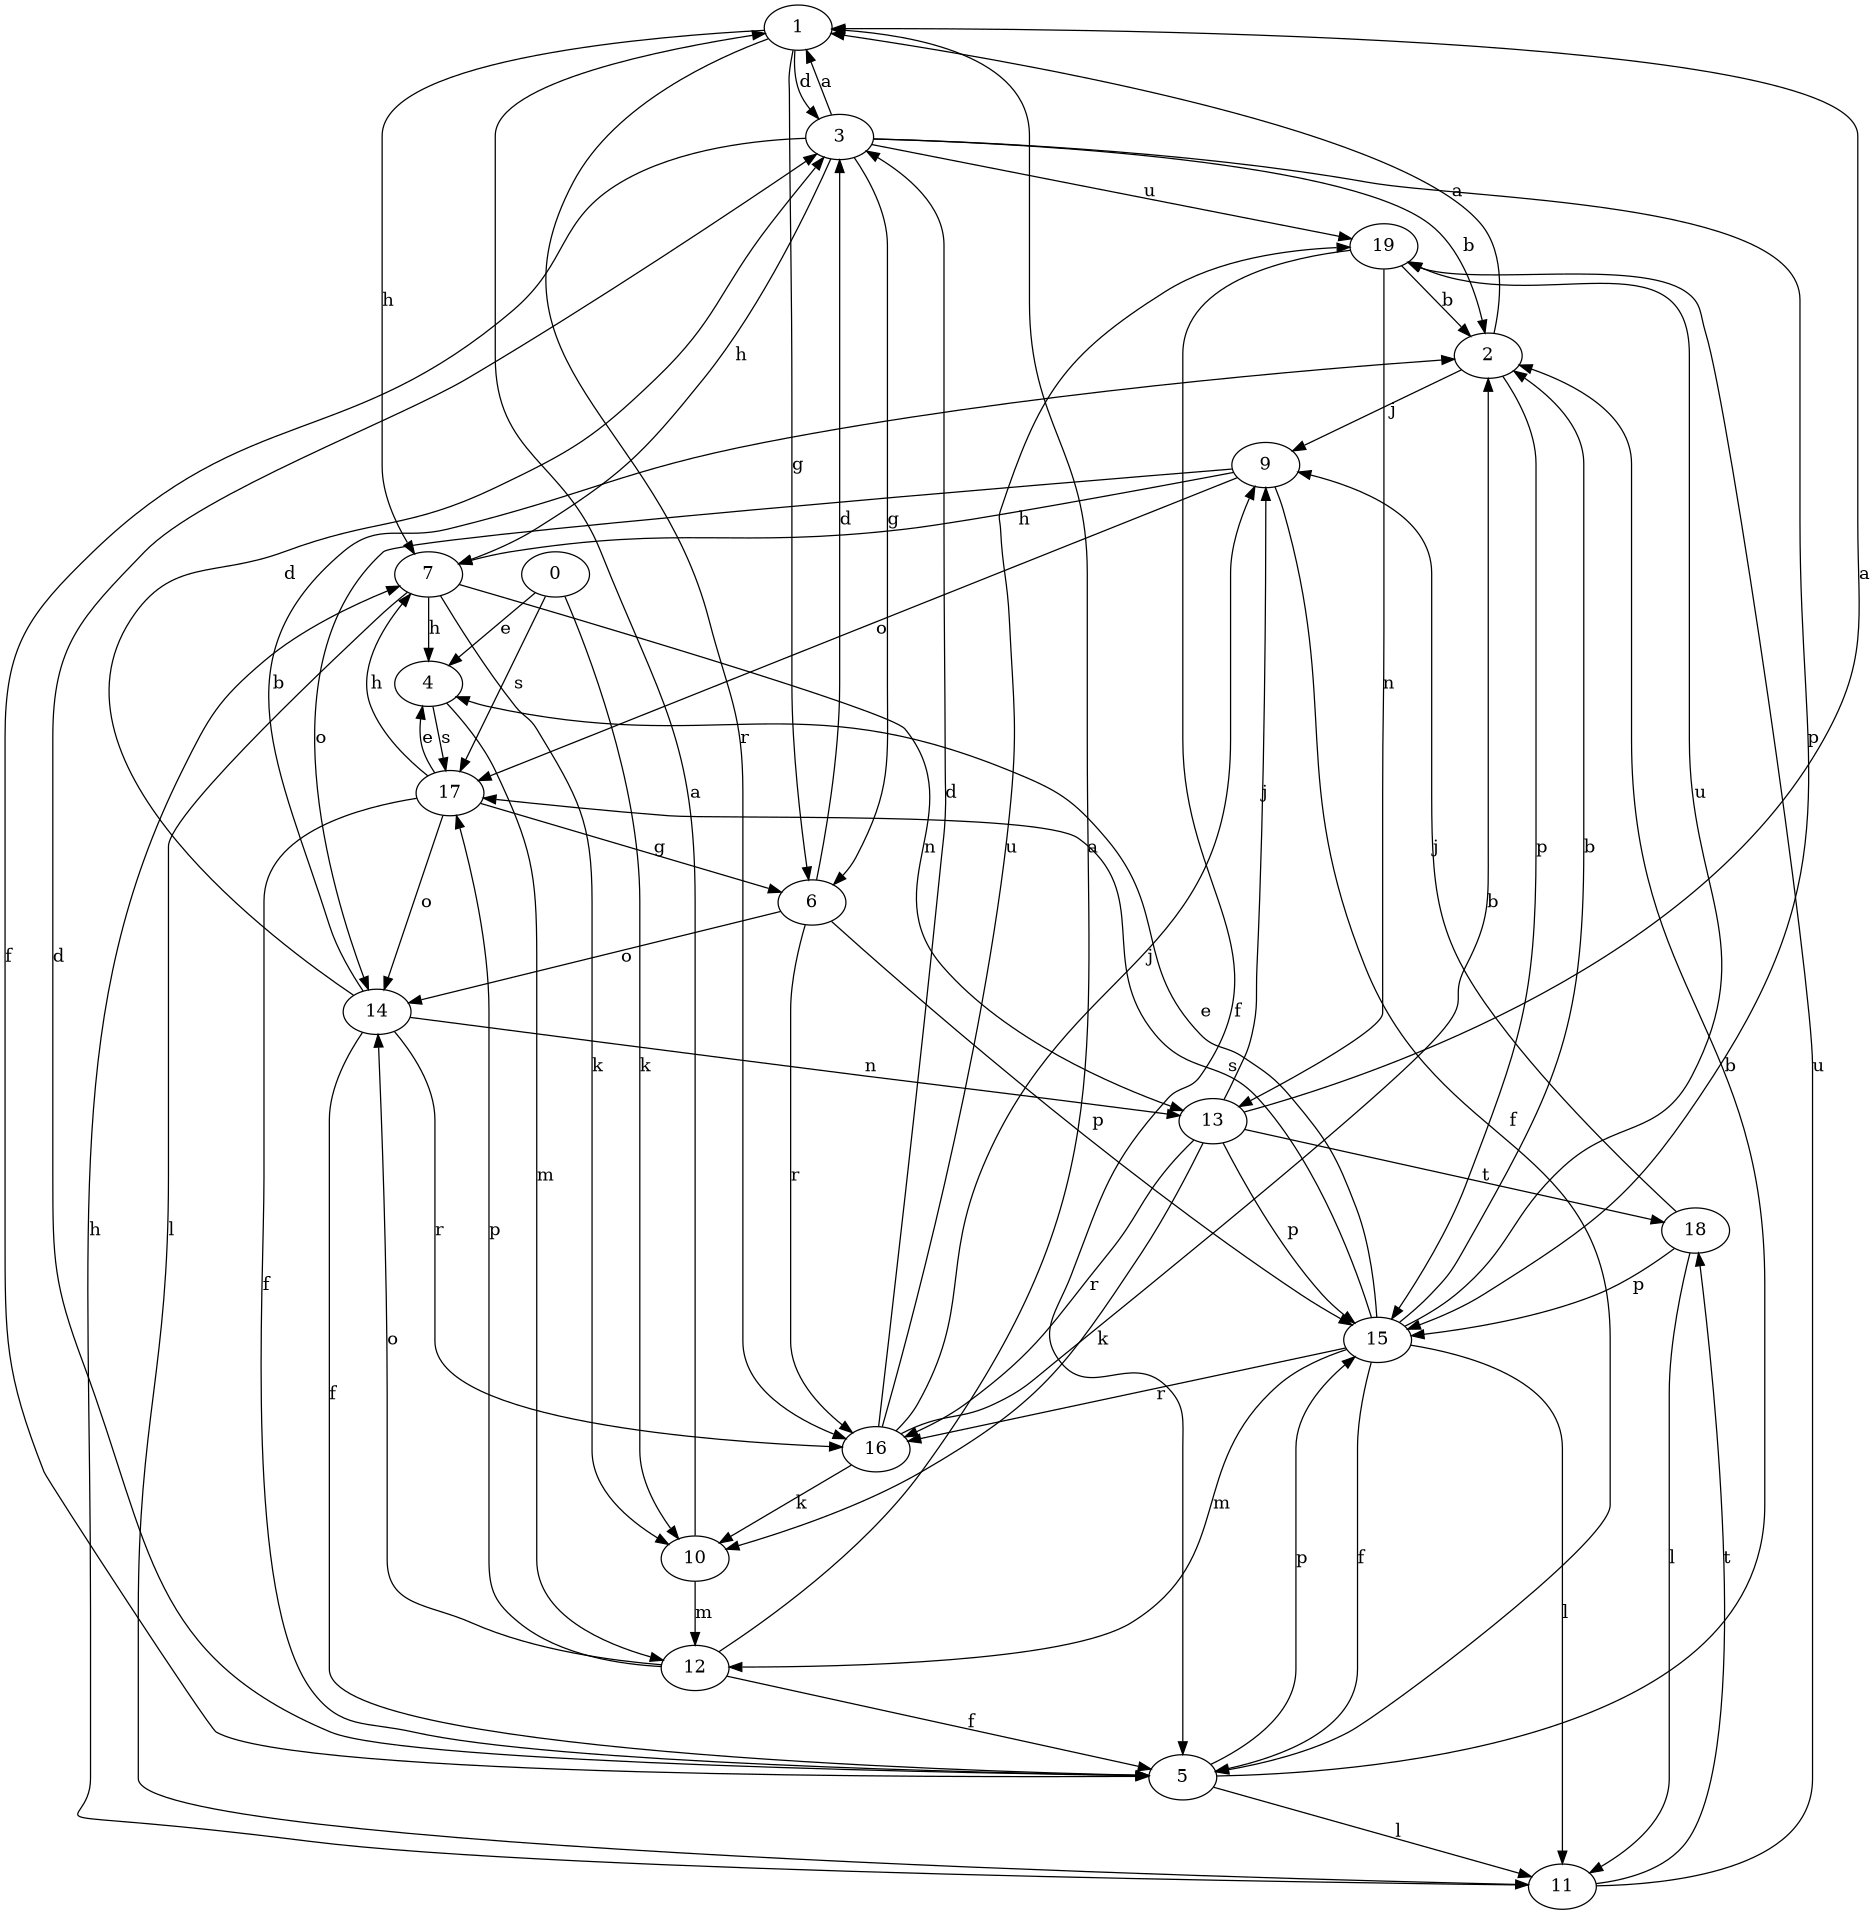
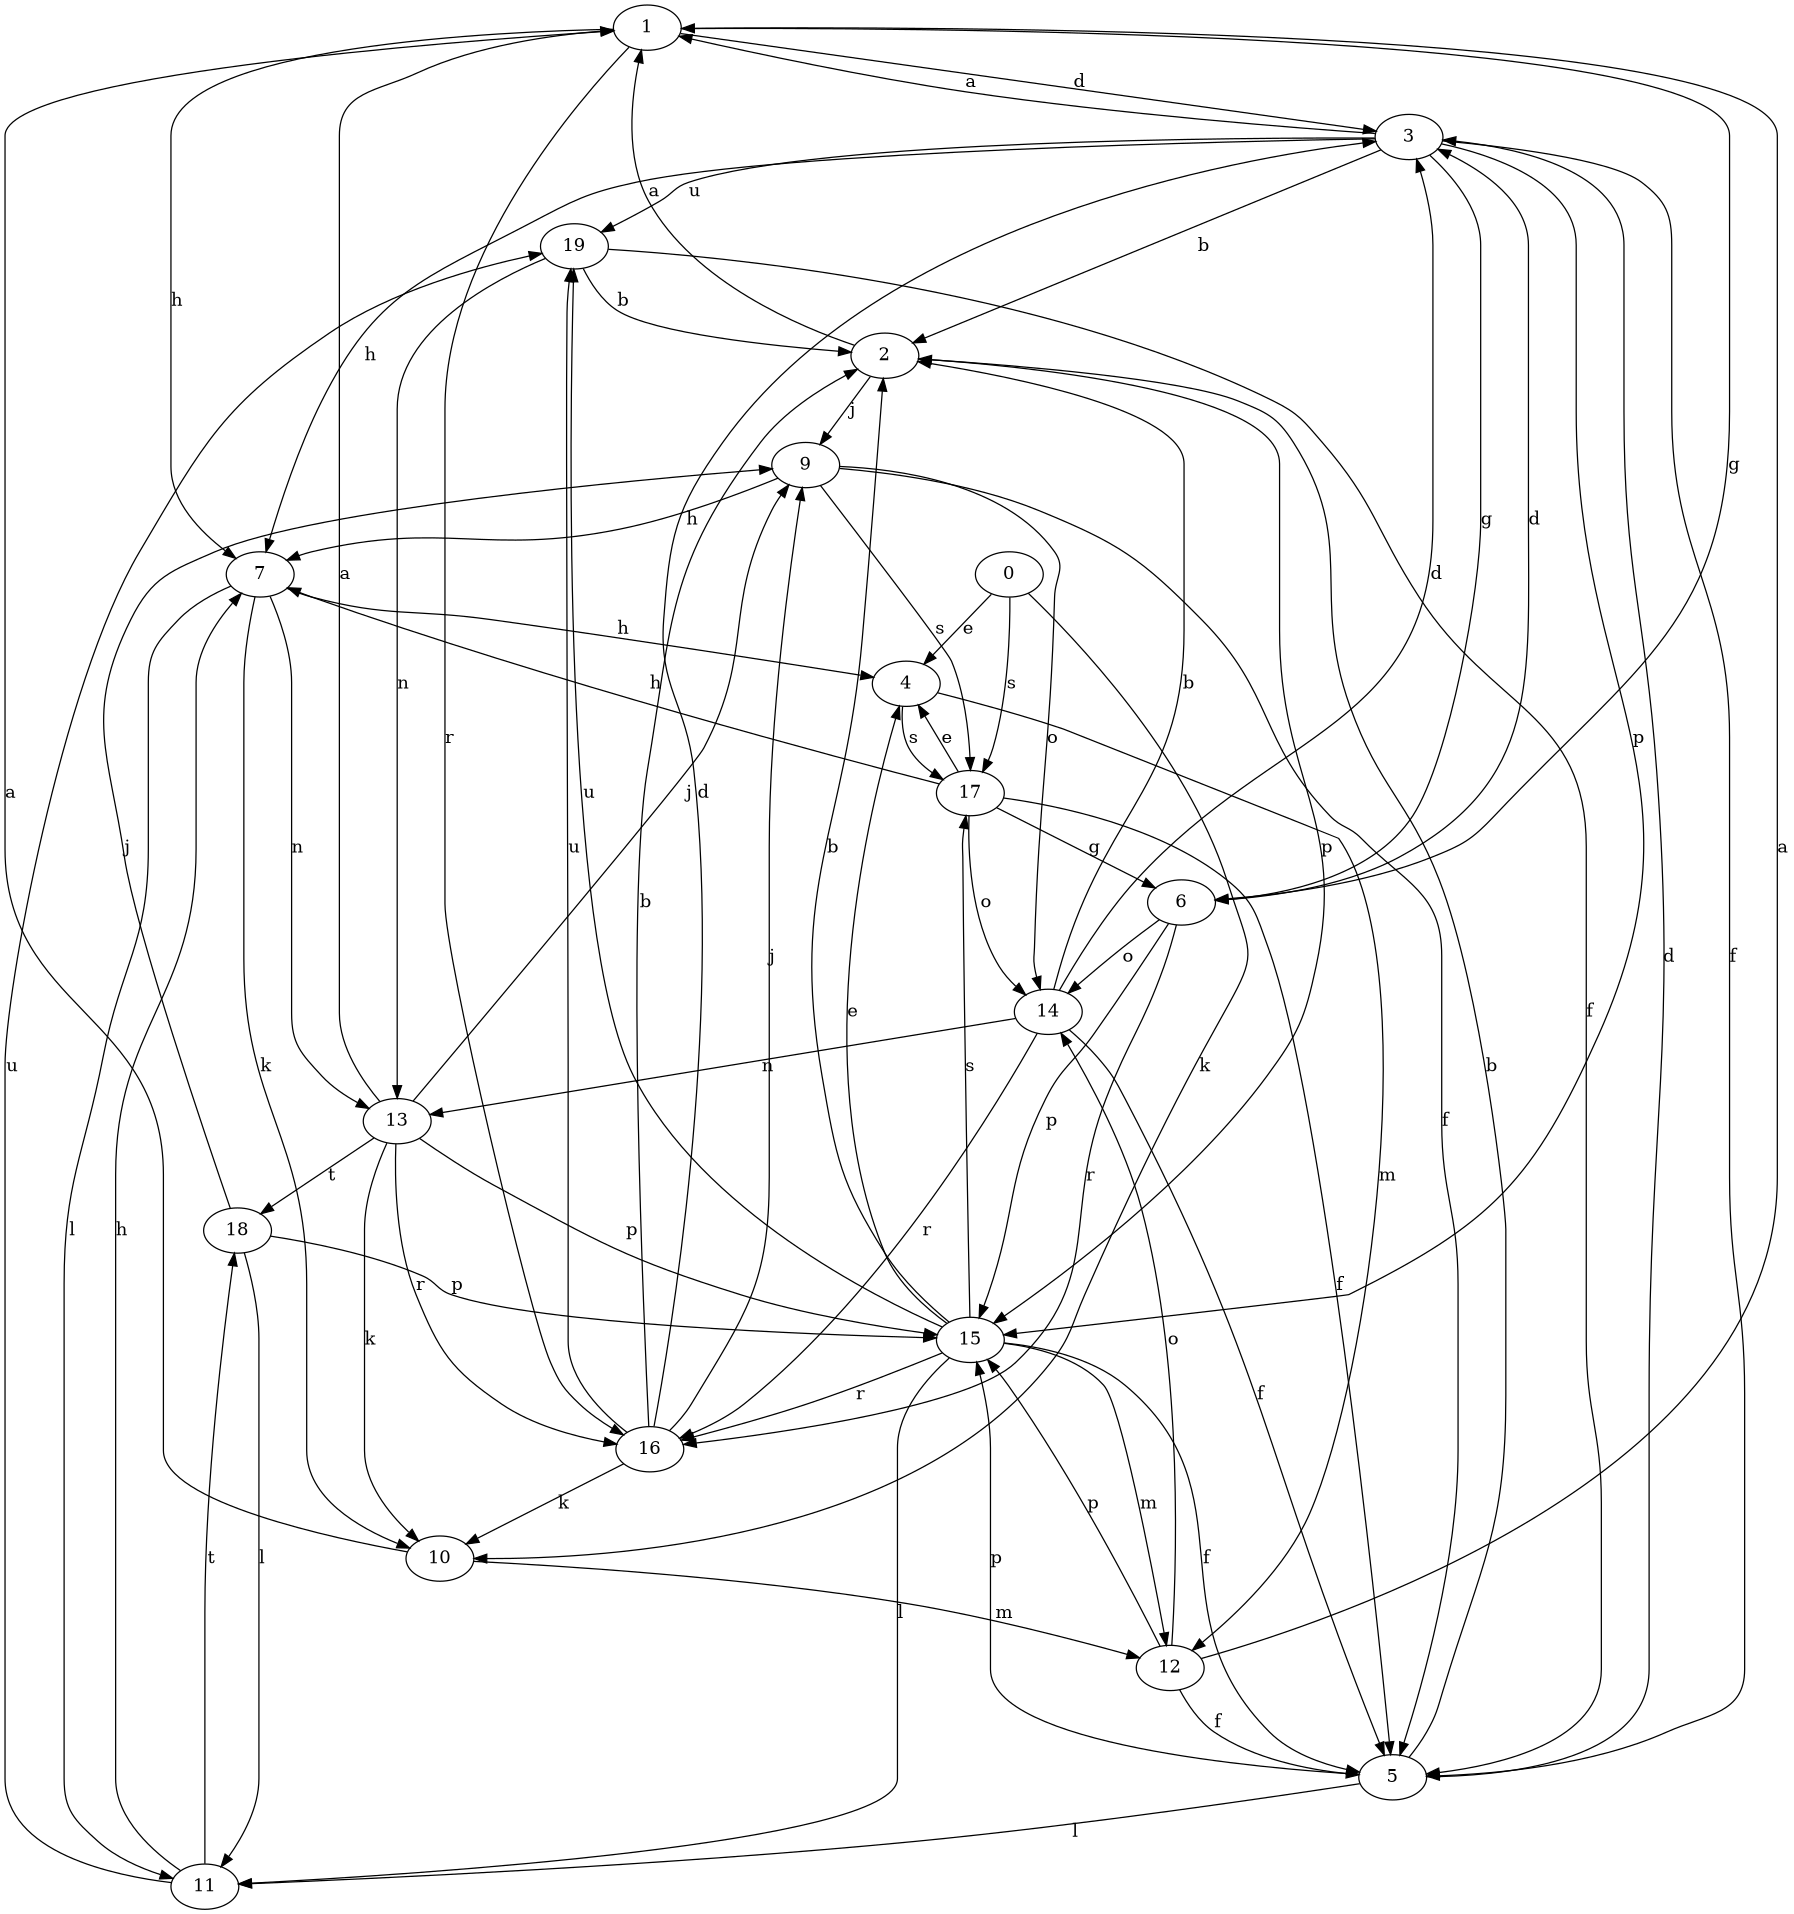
edge "9" -> "17": label "o" -> "s"
edge "12" -> "17": now "12" -> "15"
